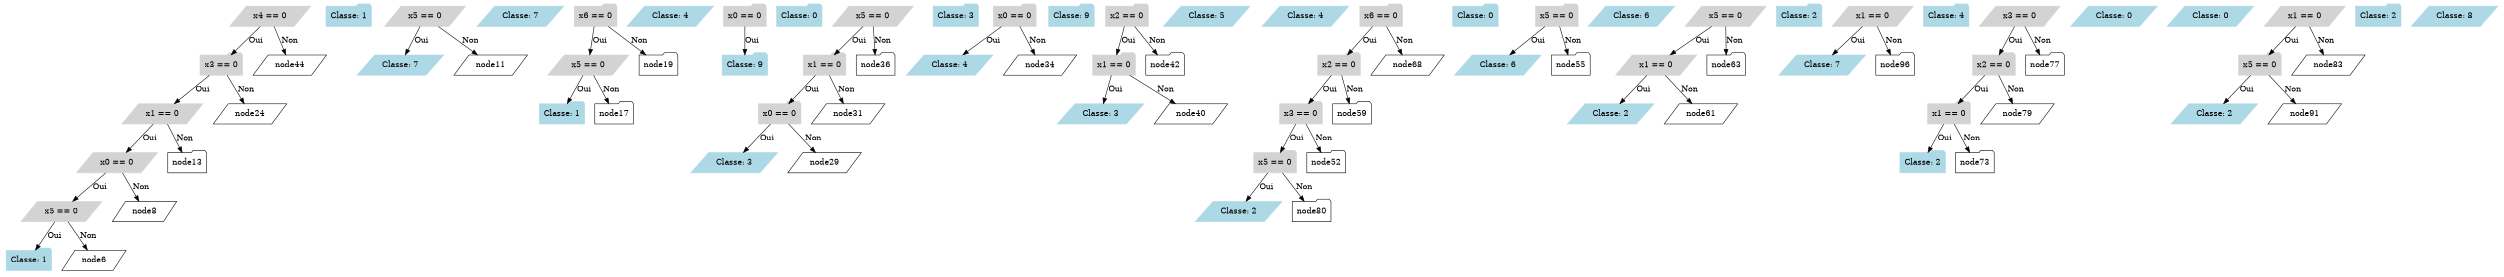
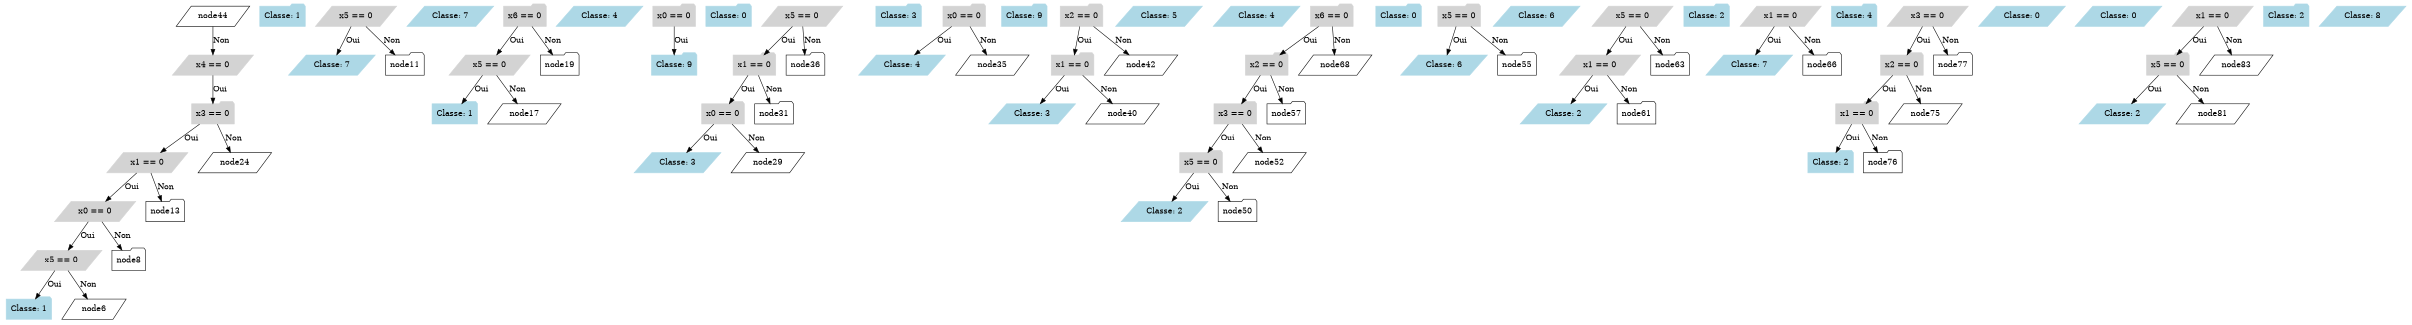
edge "x4 == 0" -> "node44": reversed
node "node11": shape parallelogram -> folder
node "node34": label "node34" -> "node35"
node "node42": shape folder -> parallelogram
node "node96": label "node96" -> "node66"
node "node17": shape folder -> parallelogram
node "node31": shape parallelogram -> folder
node "node59": label "node59" -> "node57"
node "node61": shape parallelogram -> folder
node "node79": label "node79" -> "node75"
node "node91": label "node91" -> "node81"
node "node52": shape folder -> parallelogram
node "node73": label "node73" -> "node76"
node "node8": shape parallelogram -> folder
node "node80": label "node80" -> "node50"
